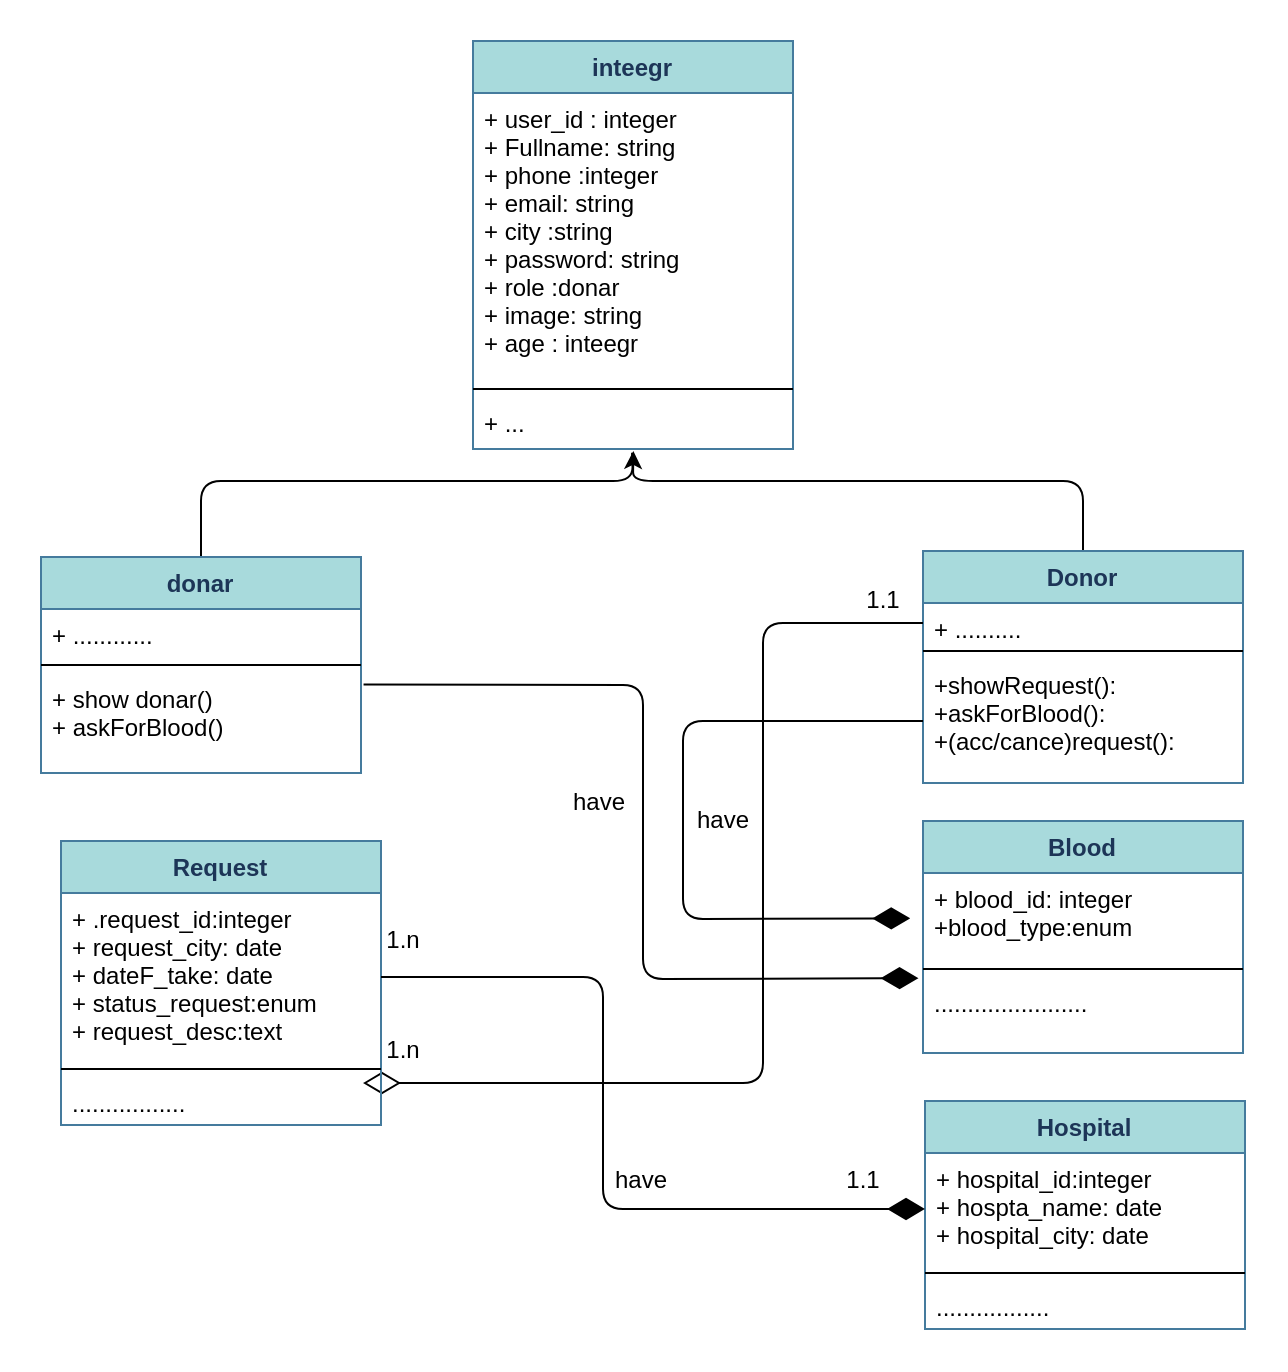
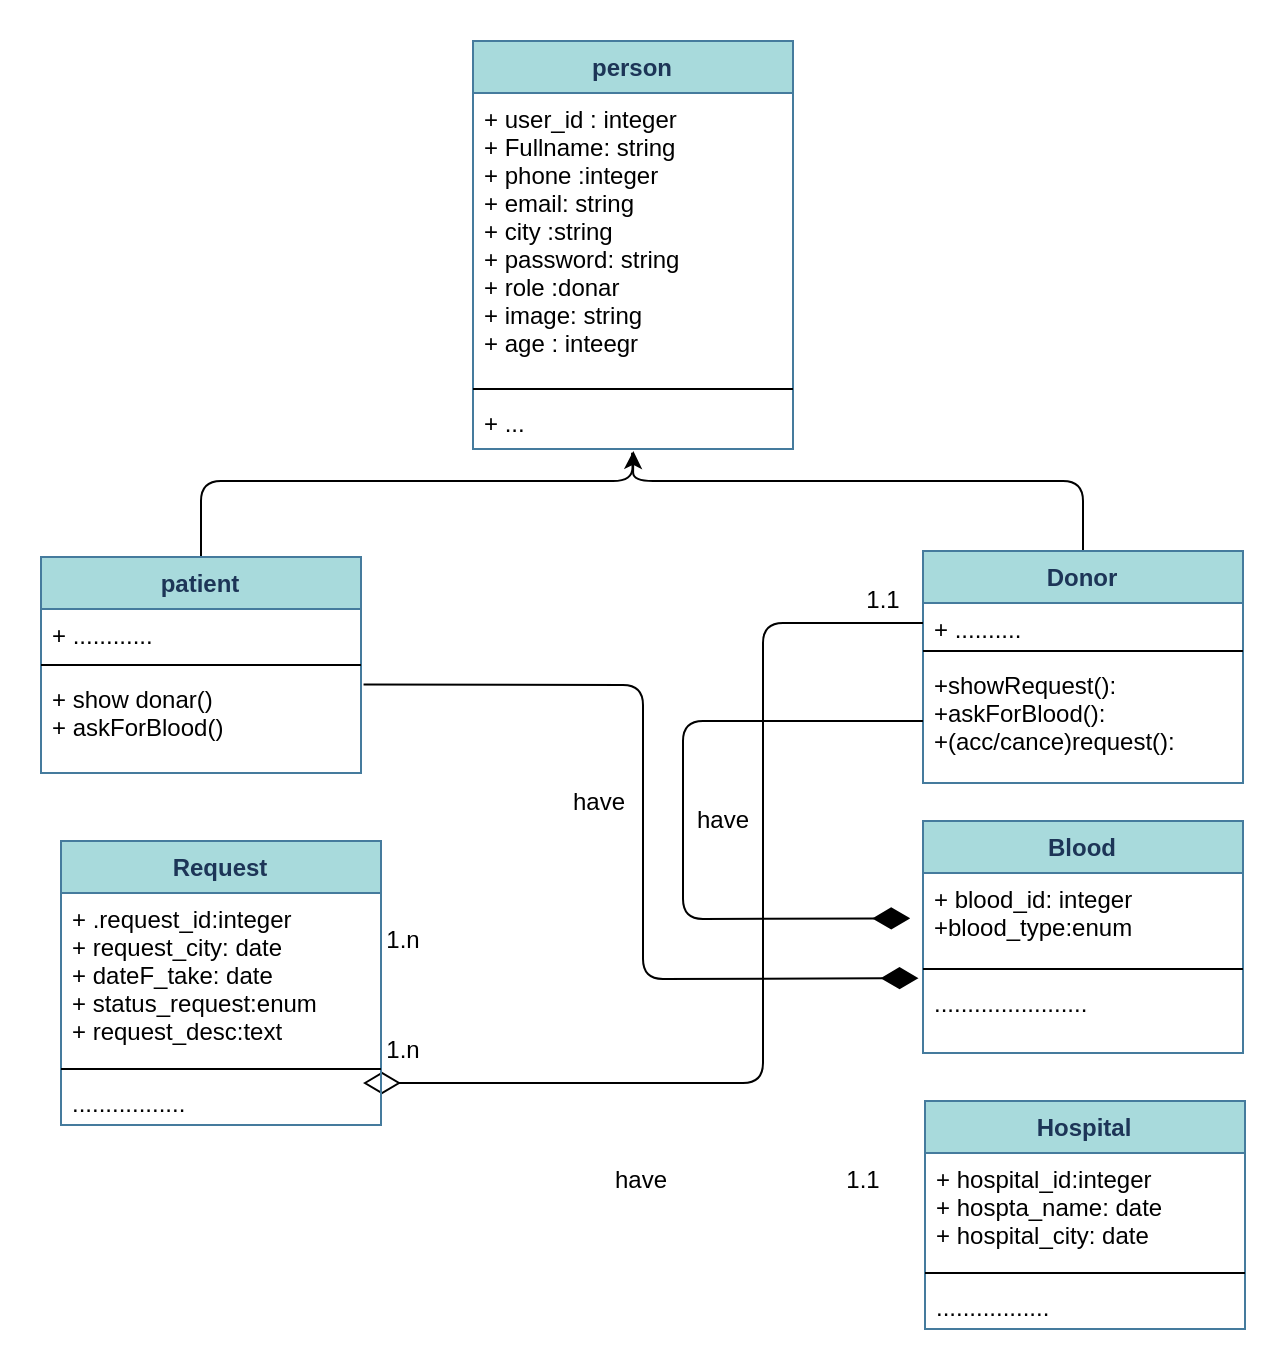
node "inteegr": label "inteegr" -> "person"
node "donar": label "donar" -> "patient"
edge "+ .request_id:integer + request_city: date + dateF_take: date + status_request:enum + request_desc:text" -> "+ hospital_id:integer + hospta_name: date + hospital_city: date": removed
